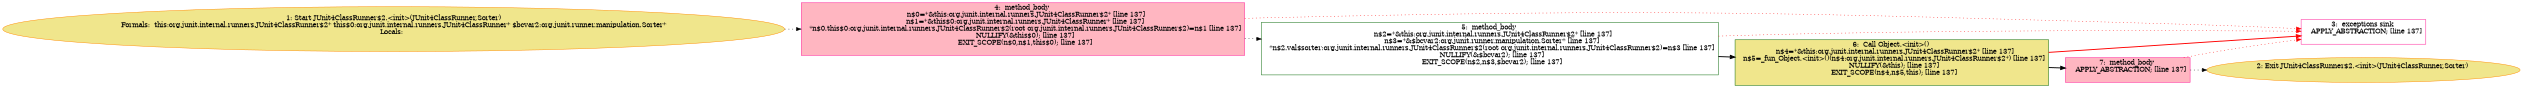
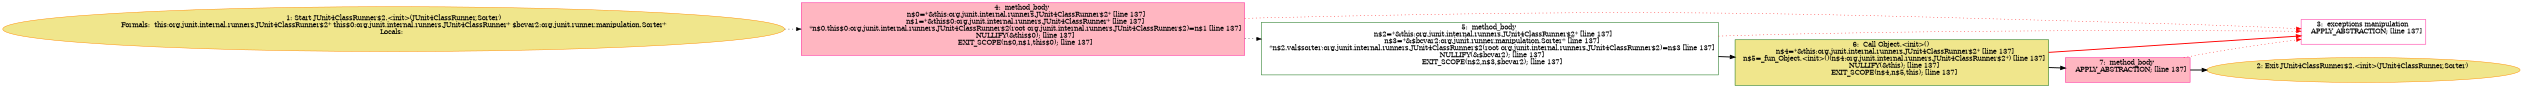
node "3:  exceptions sink APPLY_ABSTRACTION; [line 137]": label "3:  exceptions sink APPLY_ABSTRACTION; [line 137]" -> "3:  exceptions manipulation APPLY_ABSTRACTION; [line 137]"
edge "7:  method_body APPLY_ABSTRACTION; [line 137]" -> "2: Exit JUnit4ClassRunner$2.<init>(JUnit4ClassRunner,Sorter)": style dotted -> bold
